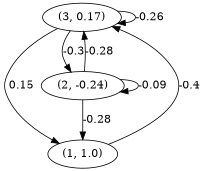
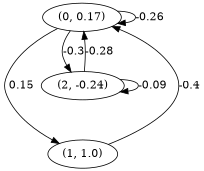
node "(3, 0.17)": label "(3, 0.17)" -> "(0, 0.17)"
edge "(2, -0.24)" -> "(1, 1.0)": removed, label "-0.28"
